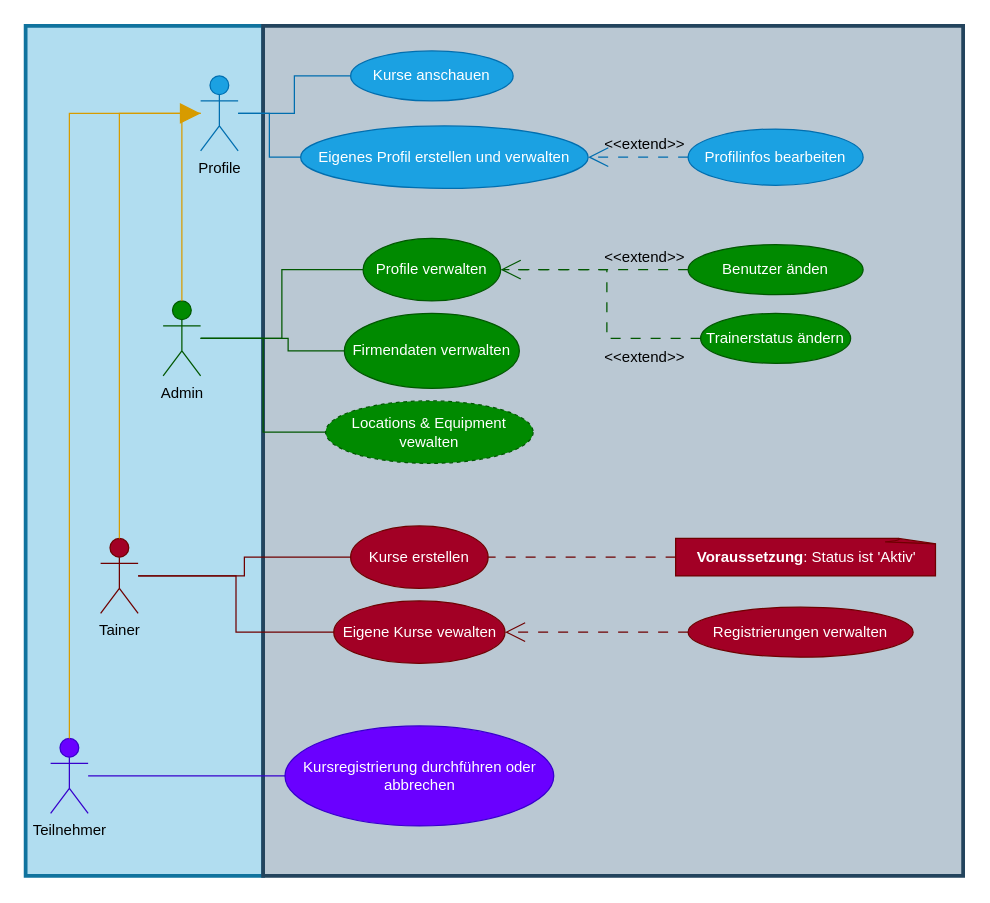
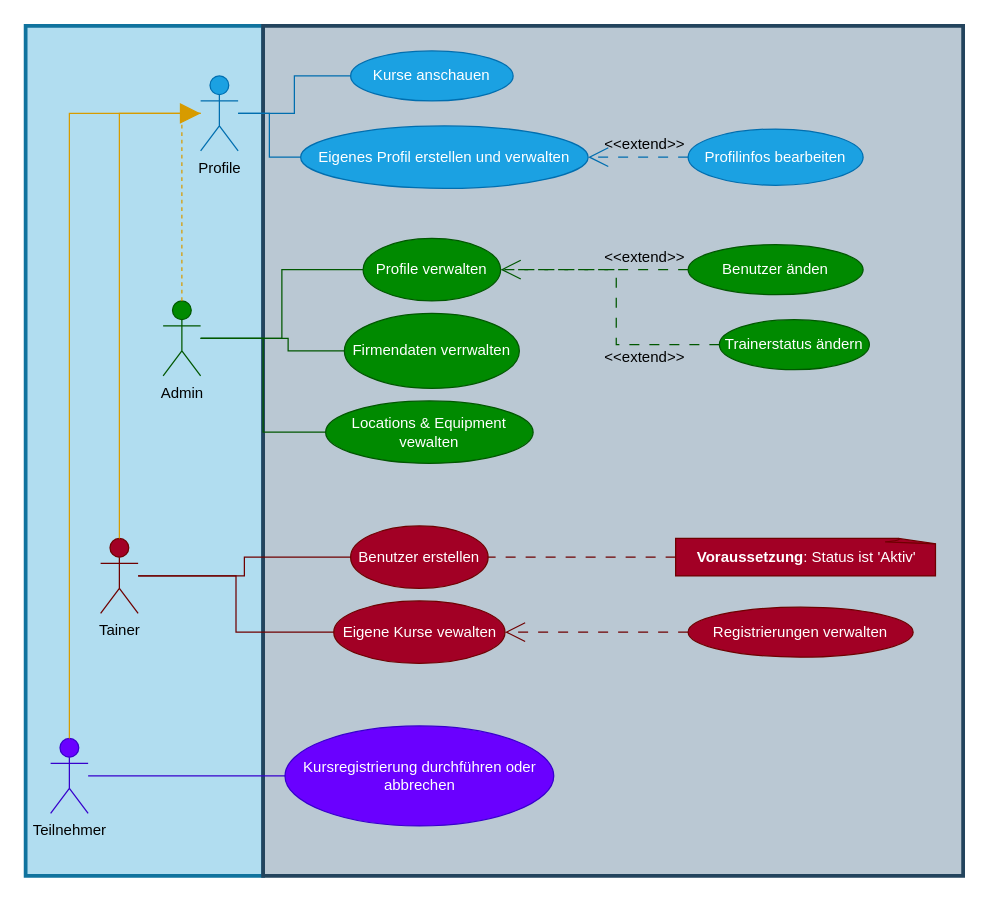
edge "Profile" -- "Admin": style solid -> dashed
node "Trainerstatus ändern": moved (776, 338) -> (794, 344)
node "Locations & Equipment vewalten": style dashed -> solid
node "Kurse erstellen": label "Kurse erstellen" -> "Benutzer erstellen"
